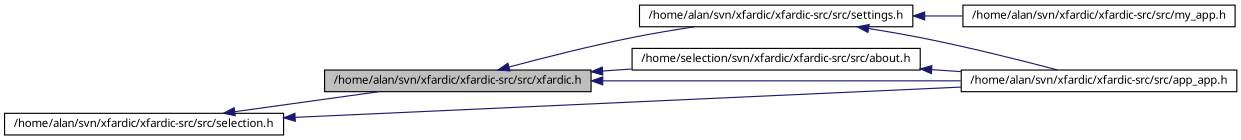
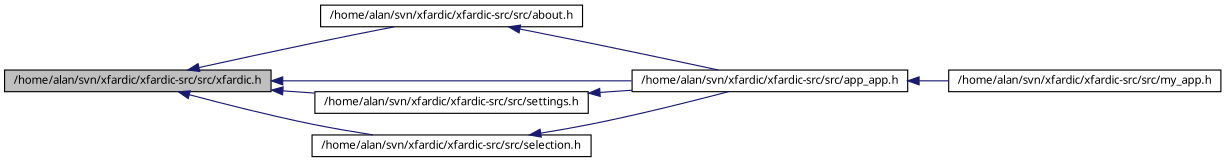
edge "/home/alan/svn/xfardic/xfardic-src/src/my_app.h" -> "/home/alan/svn/xfardic/xfardic-src/src/settings.h": now "/home/alan/svn/xfardic/xfardic-src/src/my_app.h" -> "/home/alan/svn/xfardic/xfardic-src/src/app_app.h"
node "/home/selection/svn/xfardic/xfardic-src/src/about.h": label "/home/selection/svn/xfardic/xfardic-src/src/about.h" -> "/home/alan/svn/xfardic/xfardic-src/src/about.h"
edge "/home/alan/svn/xfardic/xfardic-src/src/xfardic.h" -> "/home/alan/svn/xfardic/xfardic-src/src/selection.h": reversed
